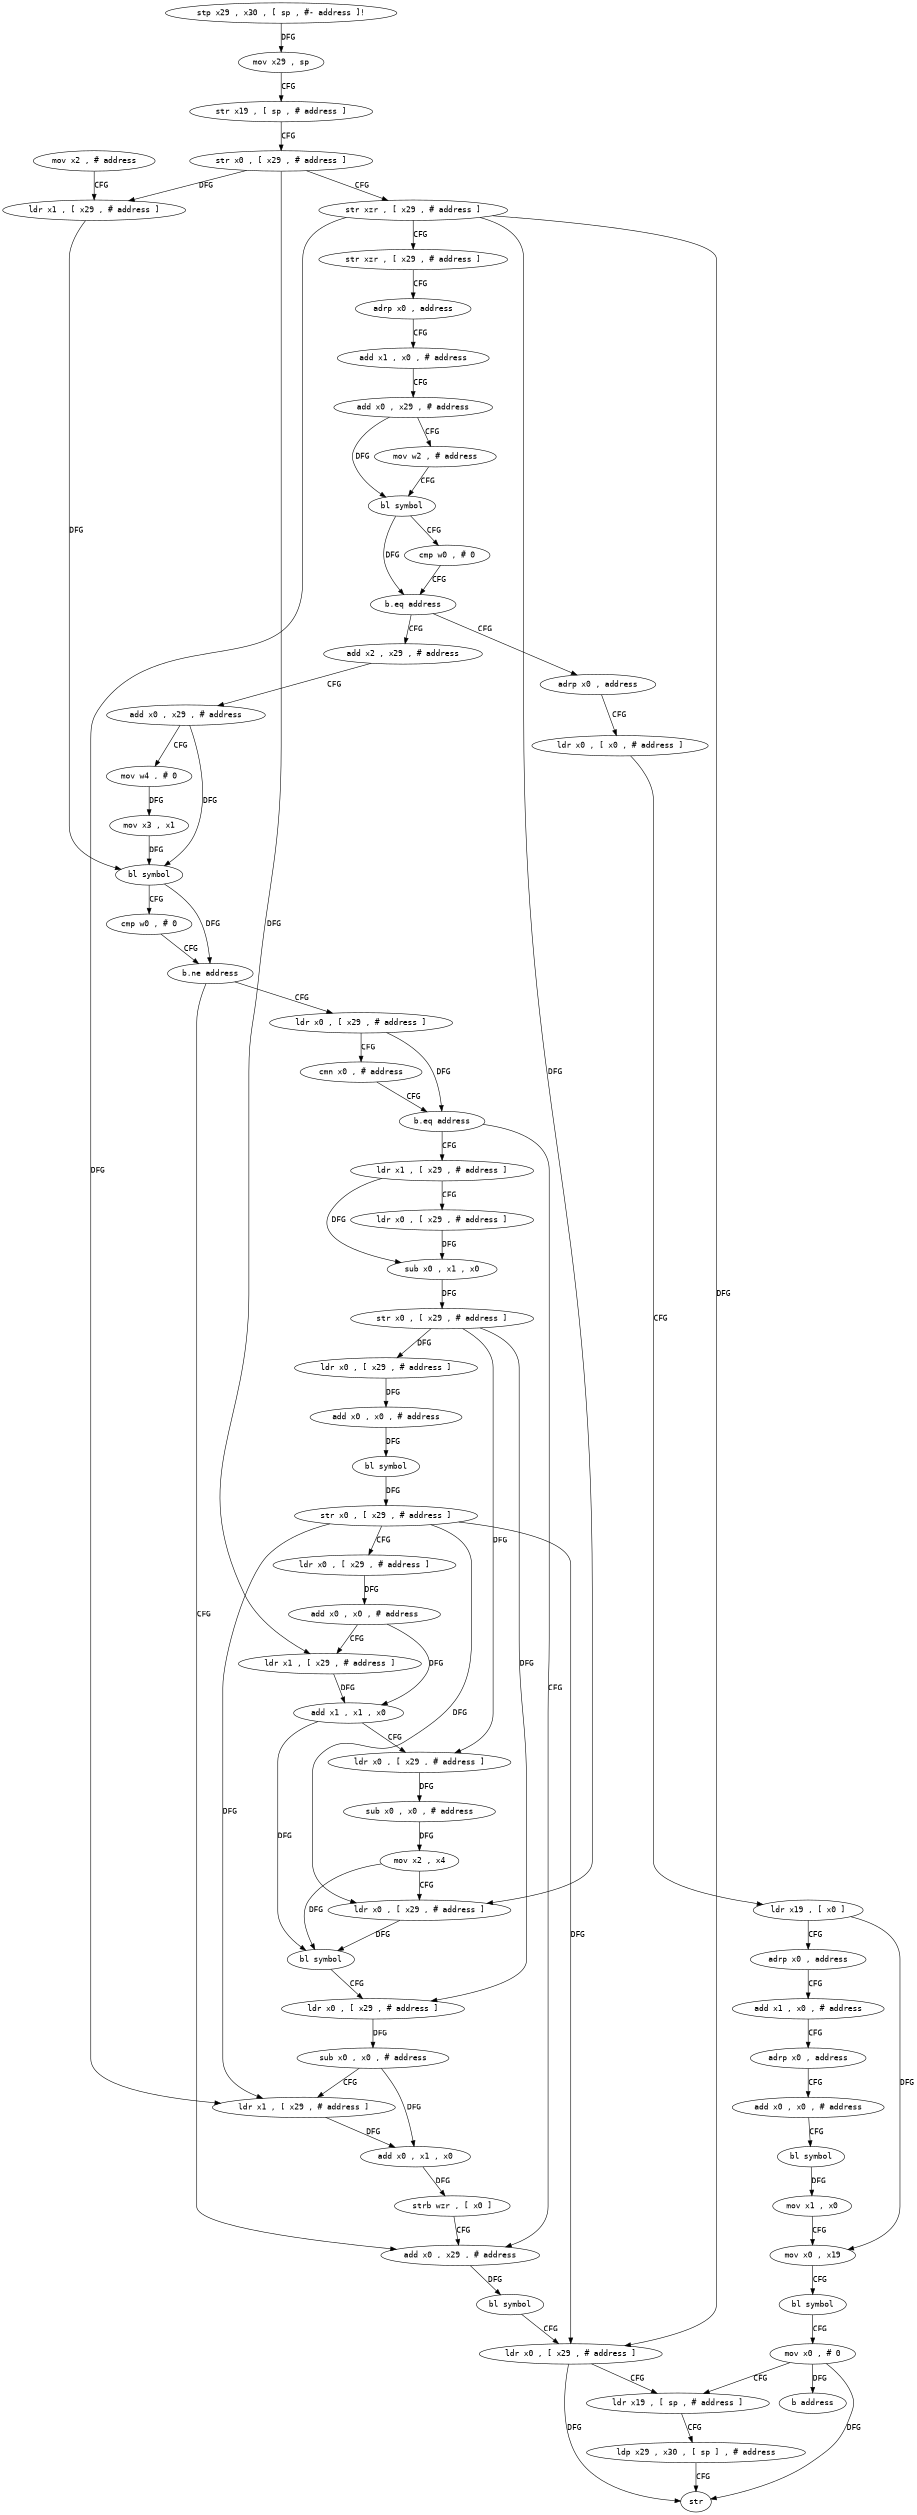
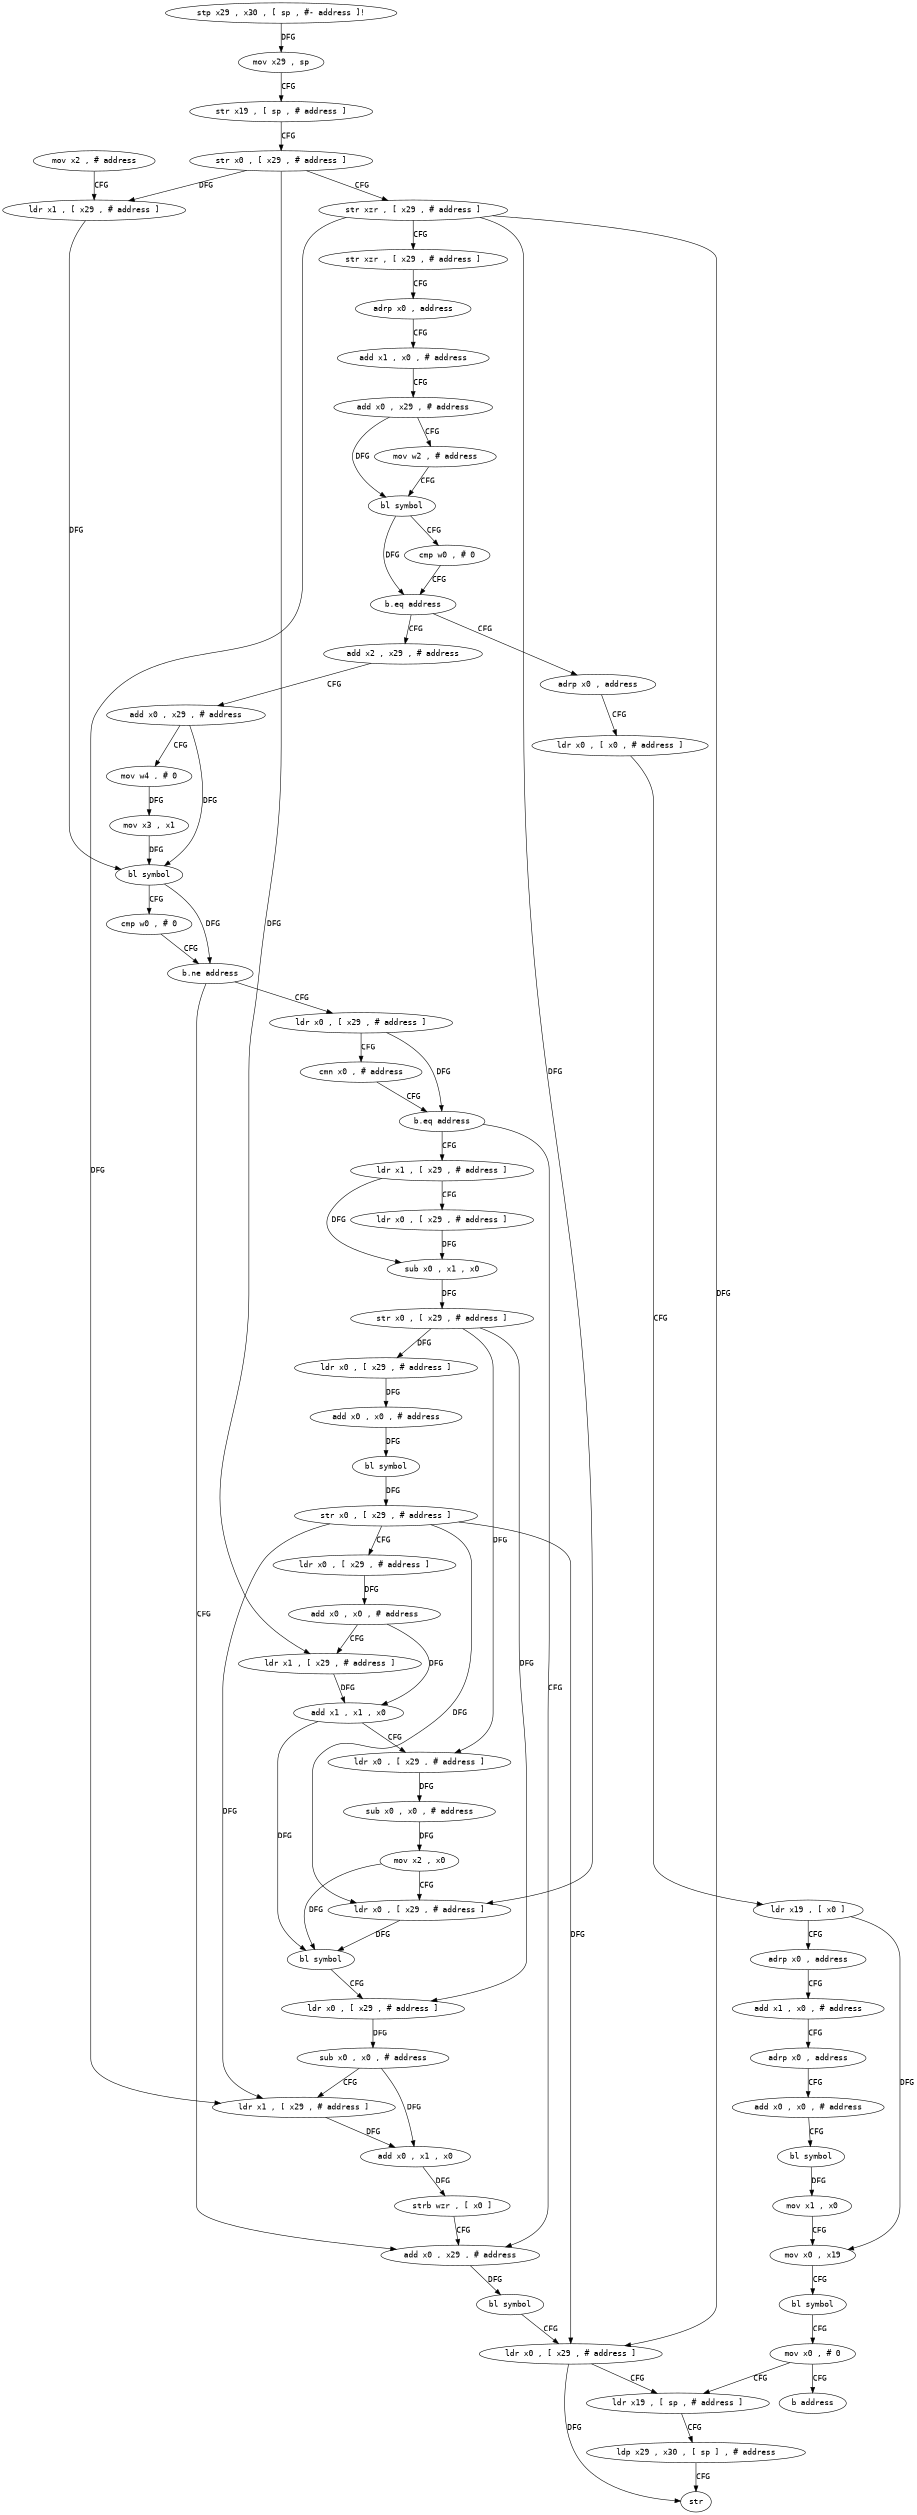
node "mov x2 , x4": label "mov x2 , x4" -> "mov x2 , x0"
edge "mov x0 , # 0" -> "b address": label "DFG" -> "CFG"
edge "mov x0 , # 0" -> "str": removed, label "DFG"
